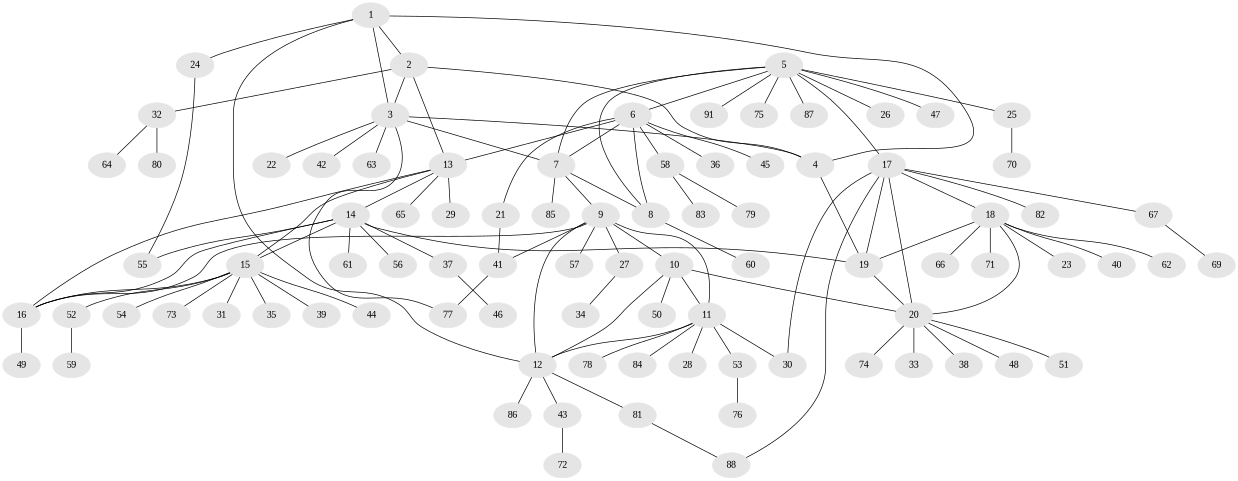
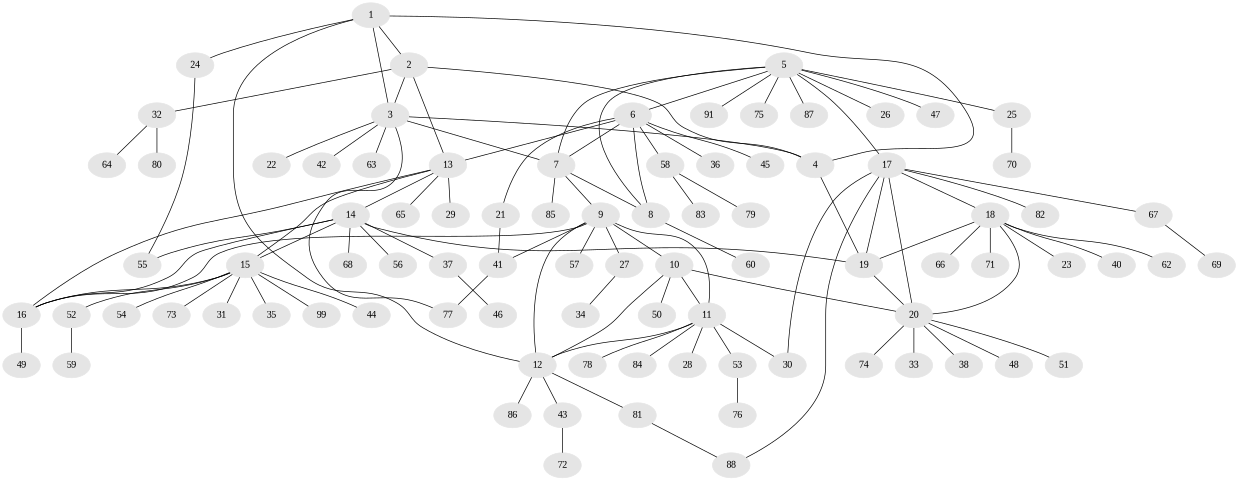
node "61": label "61" -> "68"
node "39": label "39" -> "99"
